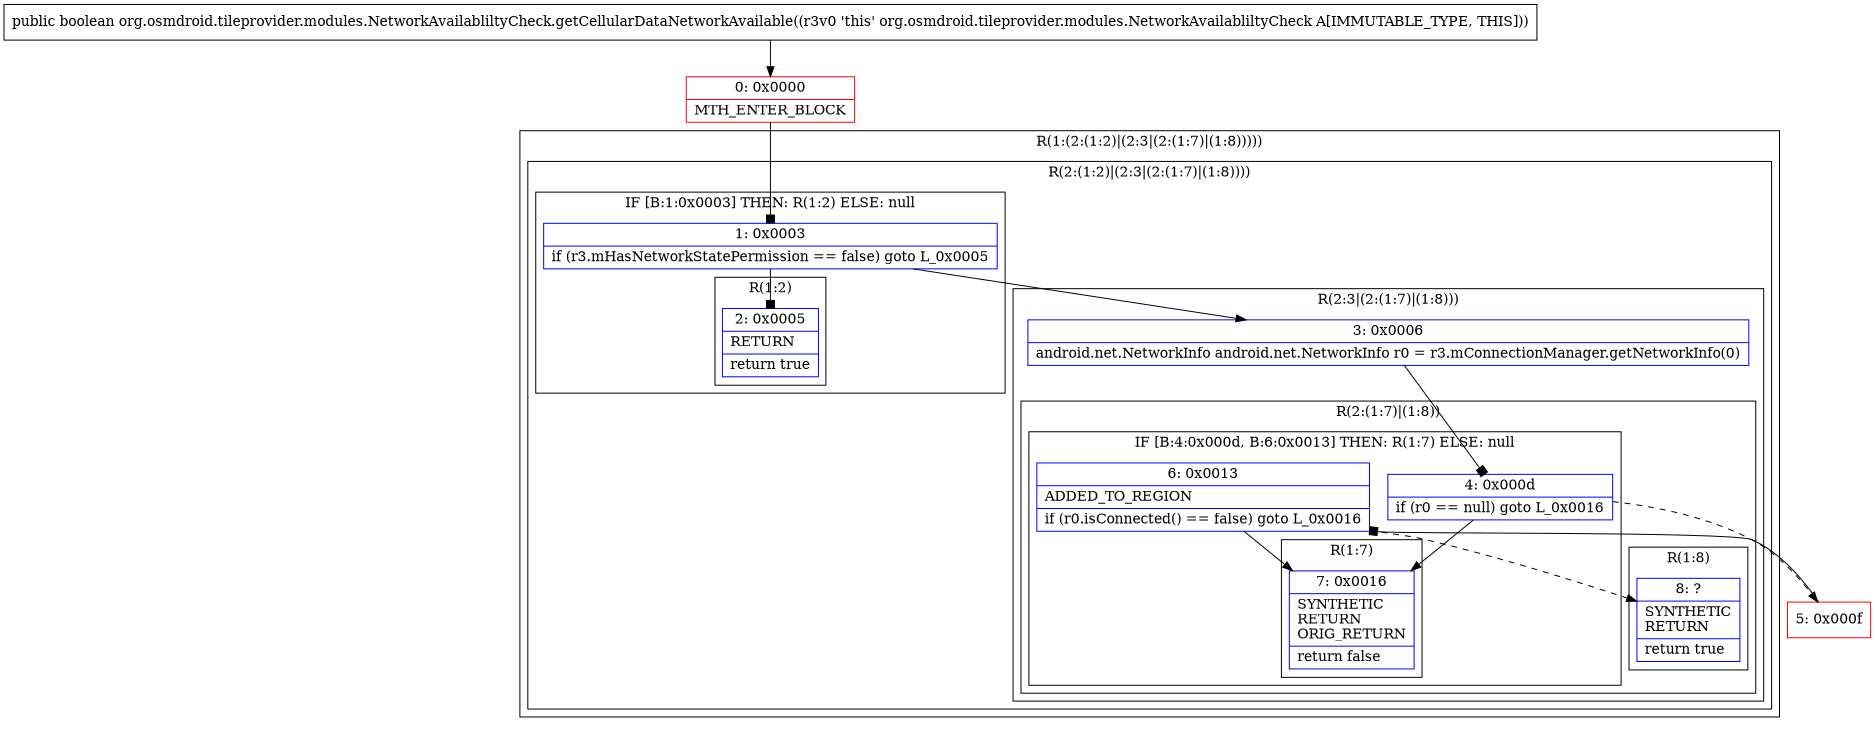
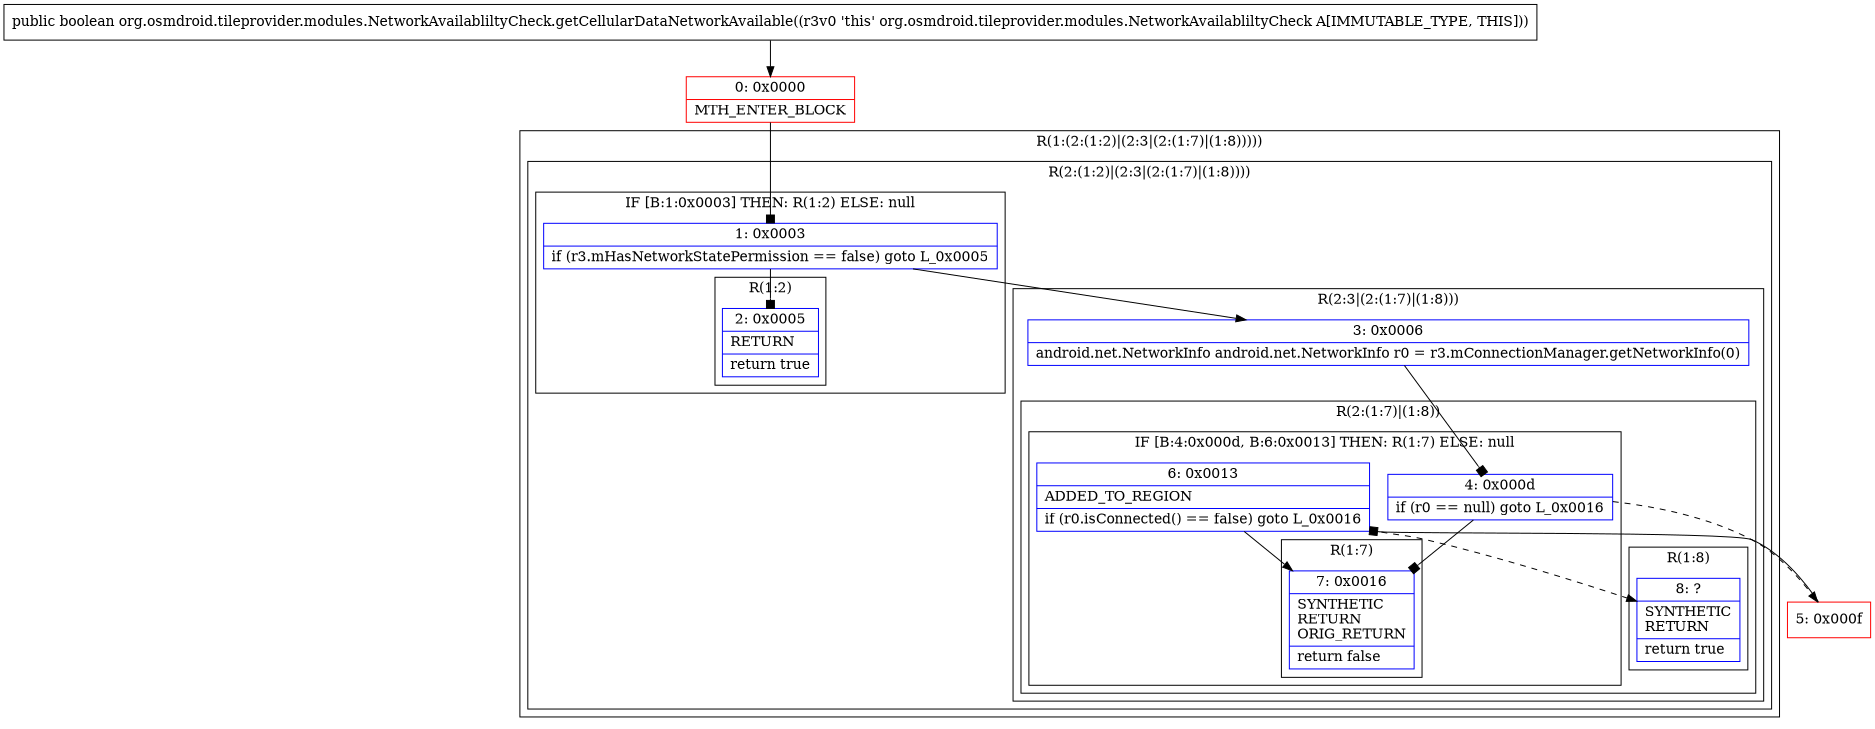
edge "4: 0x000d" -> "7: 0x0016": arrowhead normal -> box
